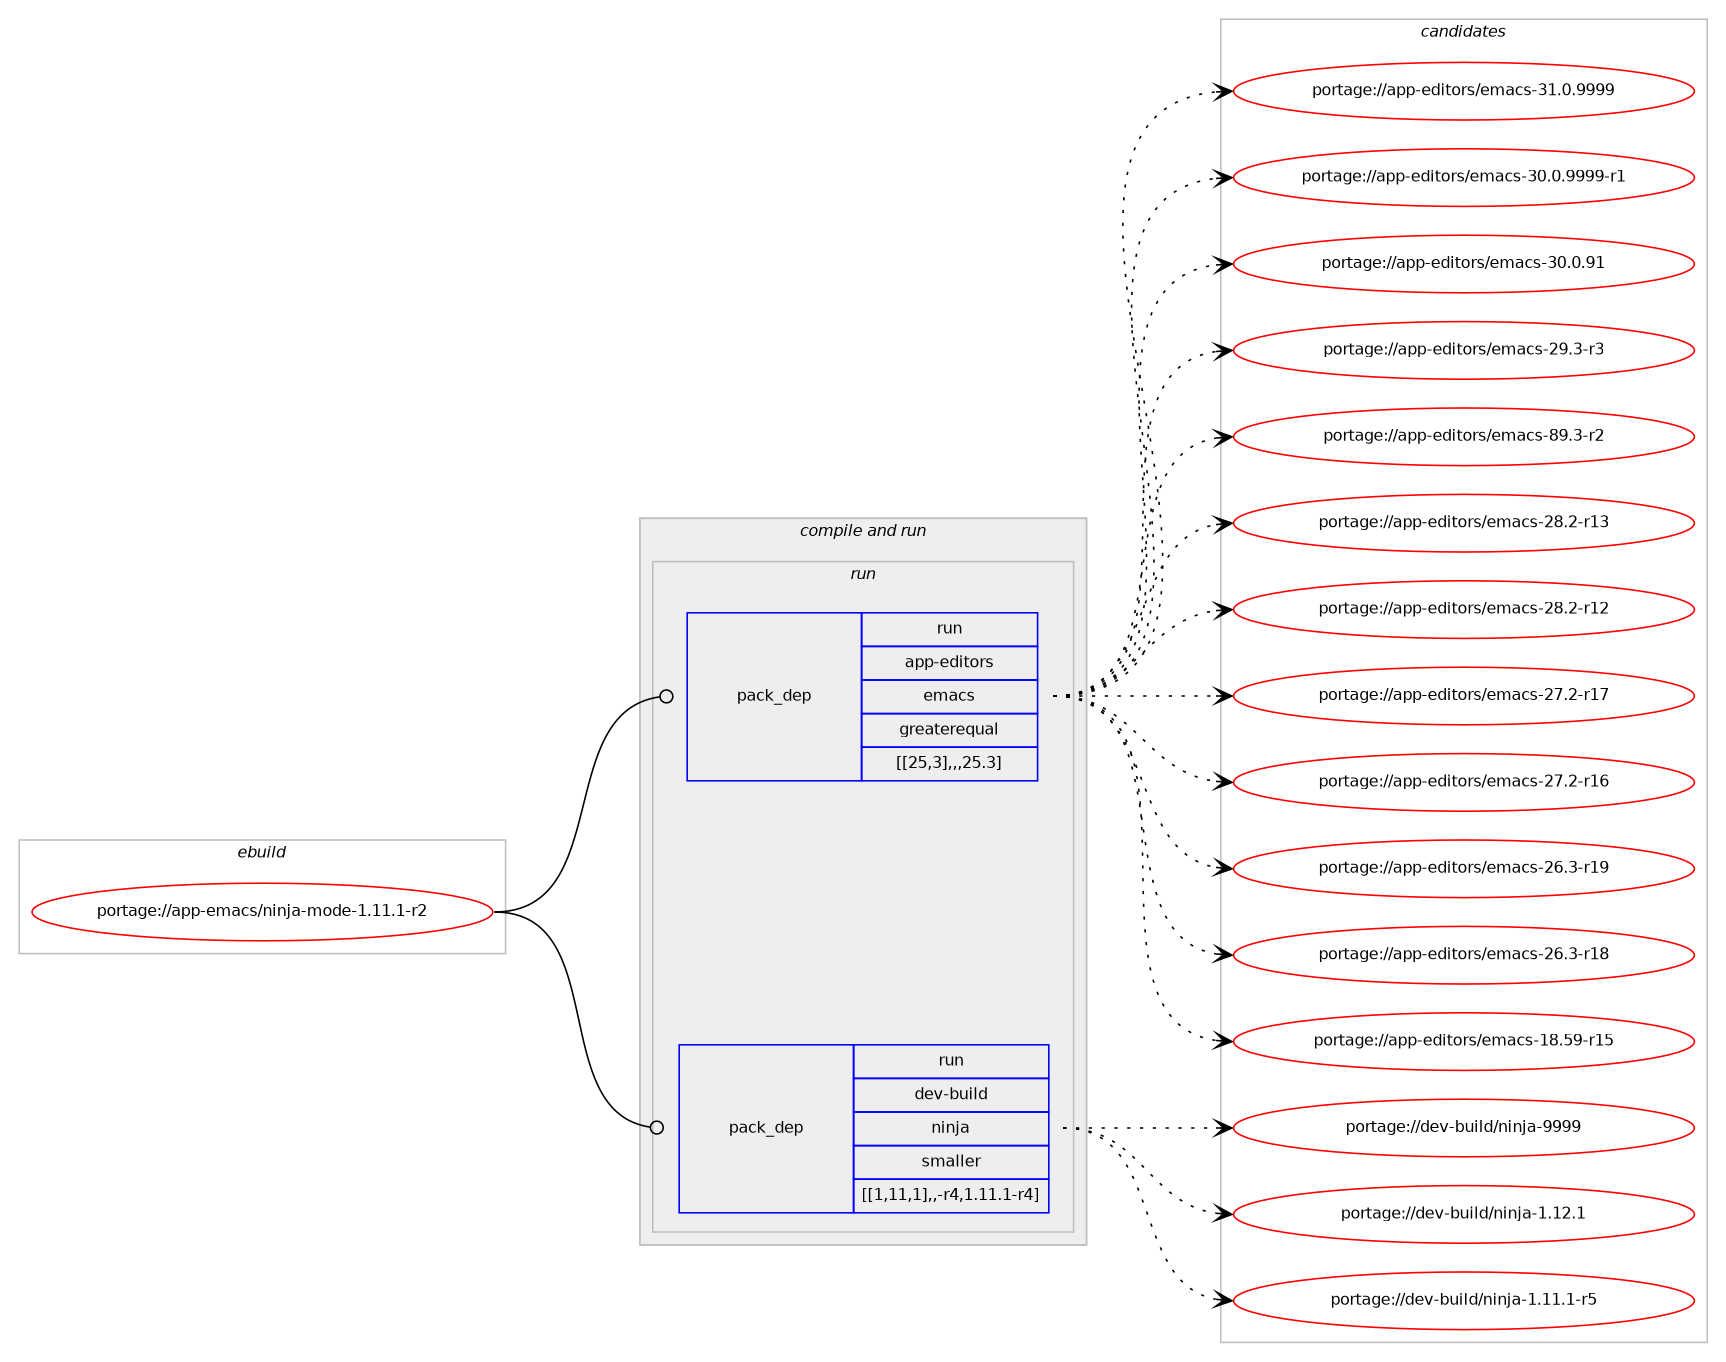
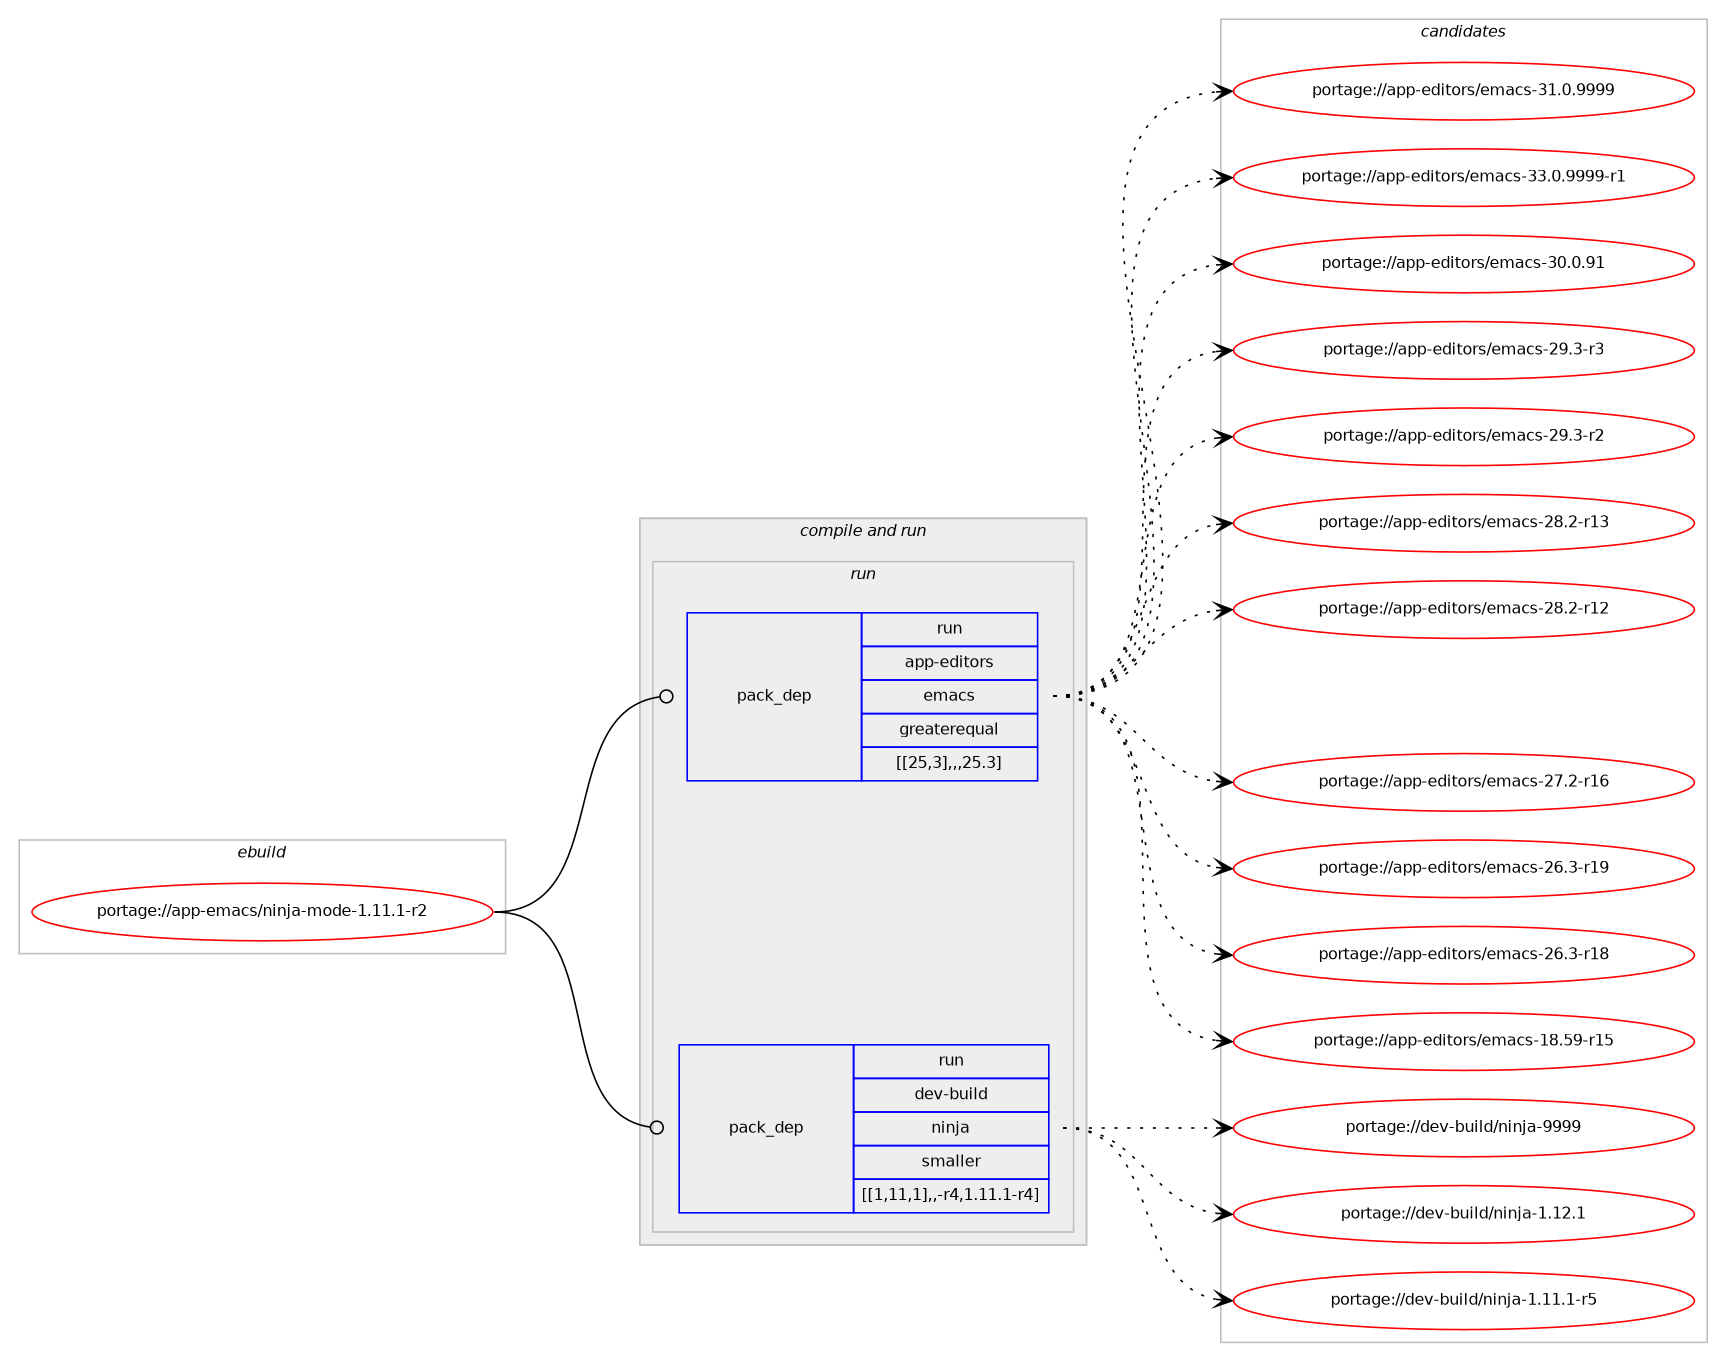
node "portage://app-editors/emacs-30.0.9999-r1": label "portage://app-editors/emacs-30.0.9999-r1" -> "portage://app-editors/emacs-33.0.9999-r1"
node "portage://app-editors/emacs-89.3-r2": label "portage://app-editors/emacs-89.3-r2" -> "portage://app-editors/emacs-29.3-r2"
node "portage://app-editors/emacs-27.2-r17": removed
